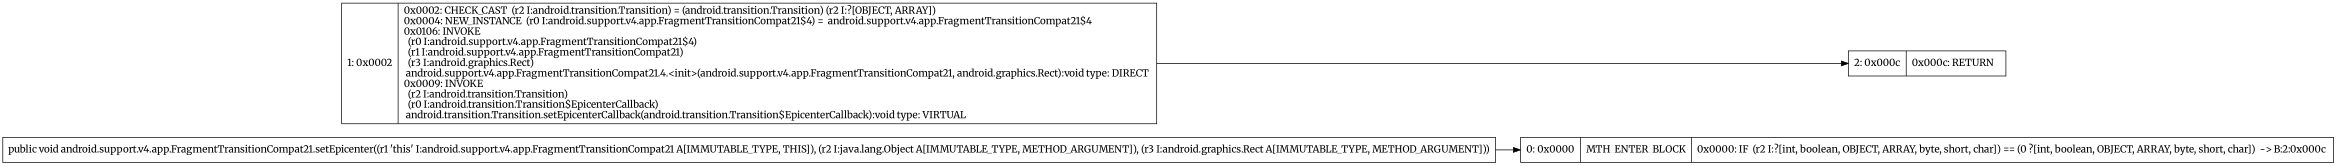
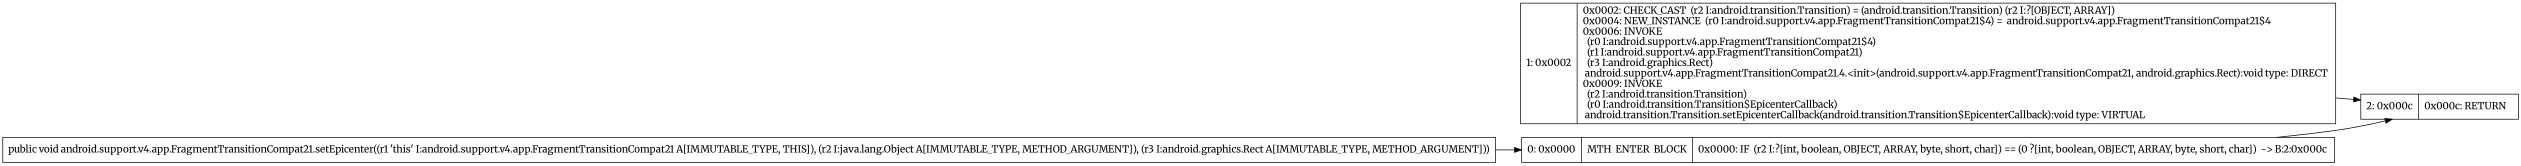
node "1: 0x0002": text "0x0106: INVOKE" -> "0x0006: INVOKE"
edge "0: 0x0000" -> "2: 0x000c": added
